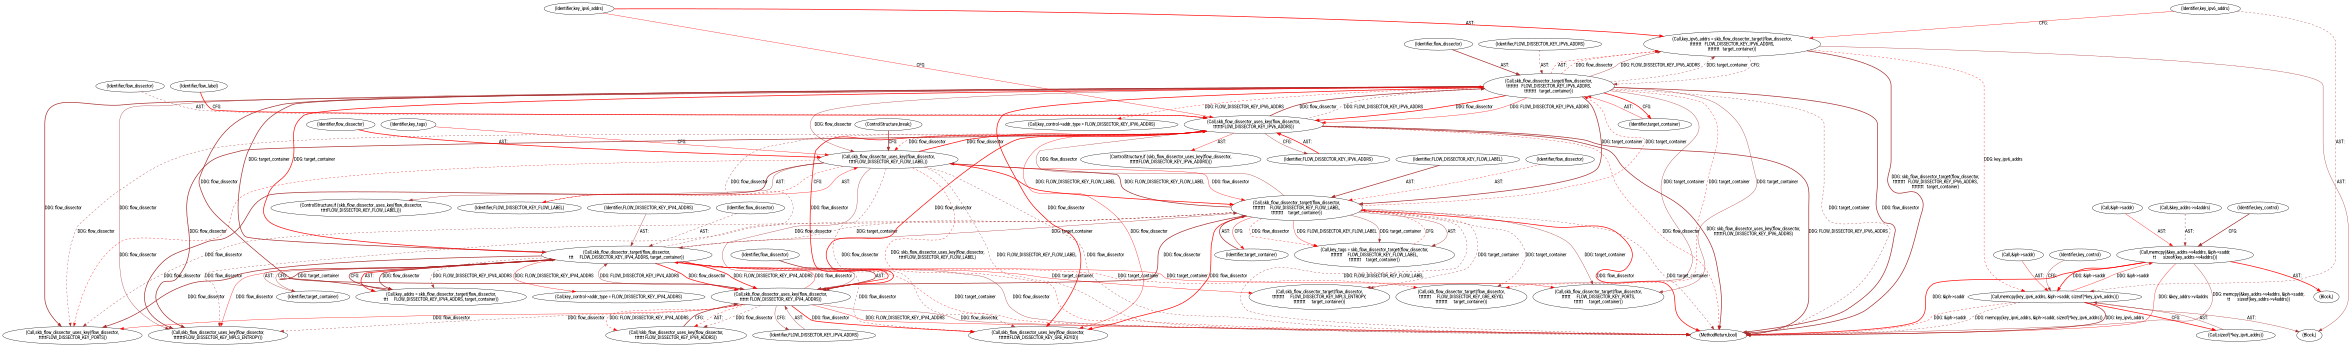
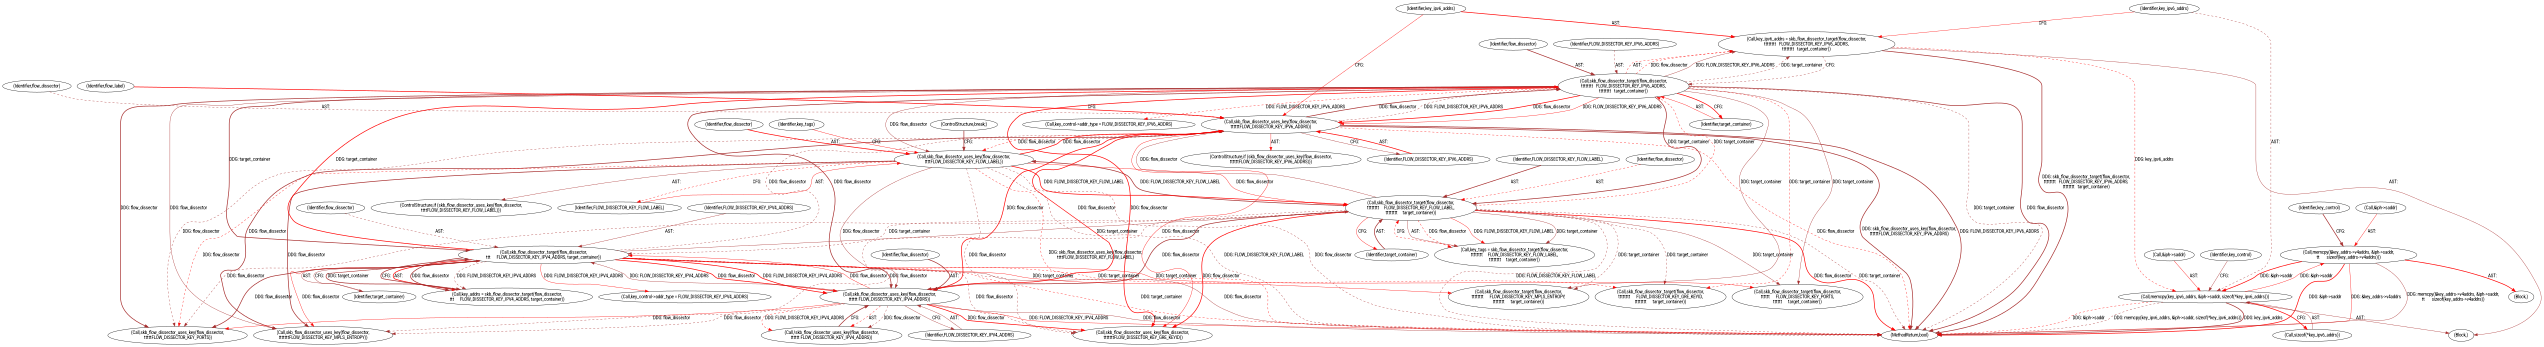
node "(Call,&key_addrs->v4addrs)": removed
